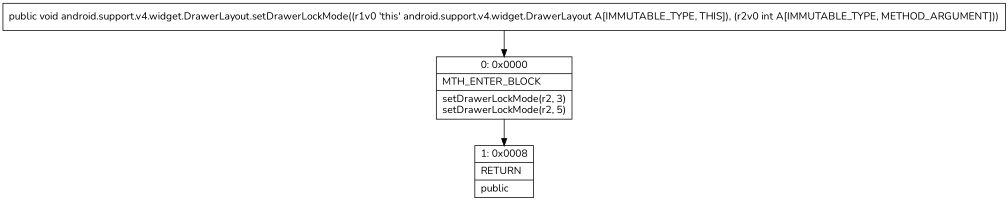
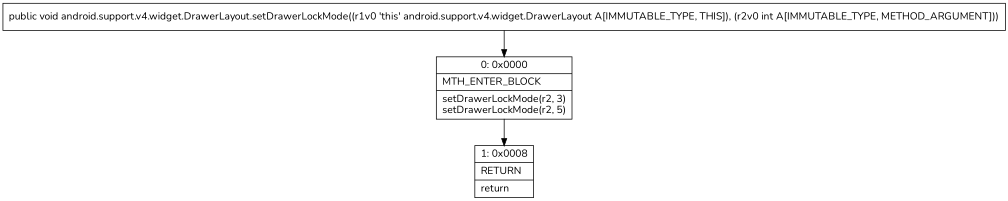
node "1: 0x0008": text "public" -> "return"
